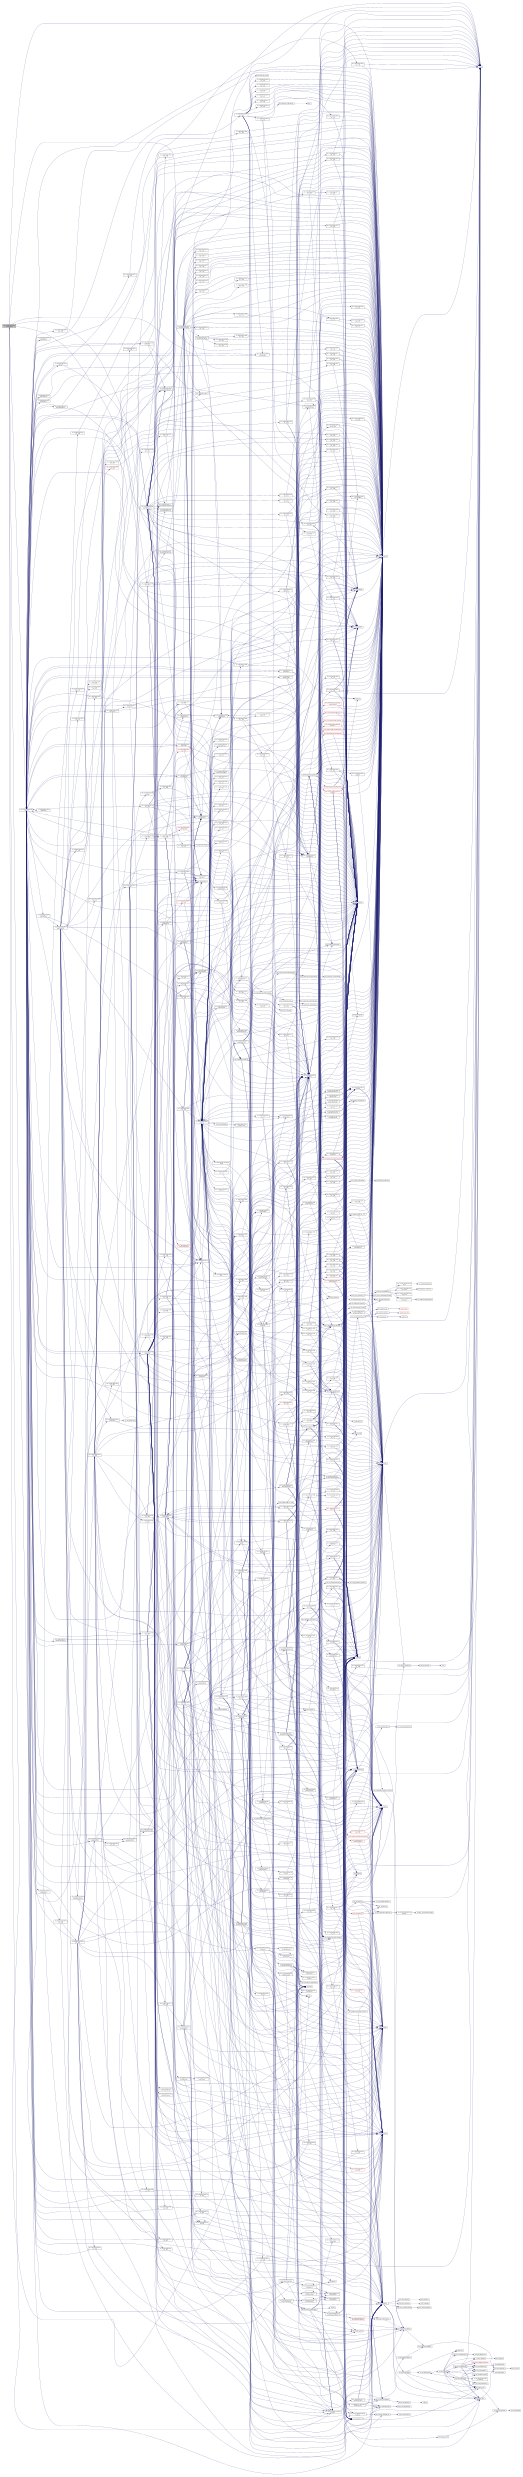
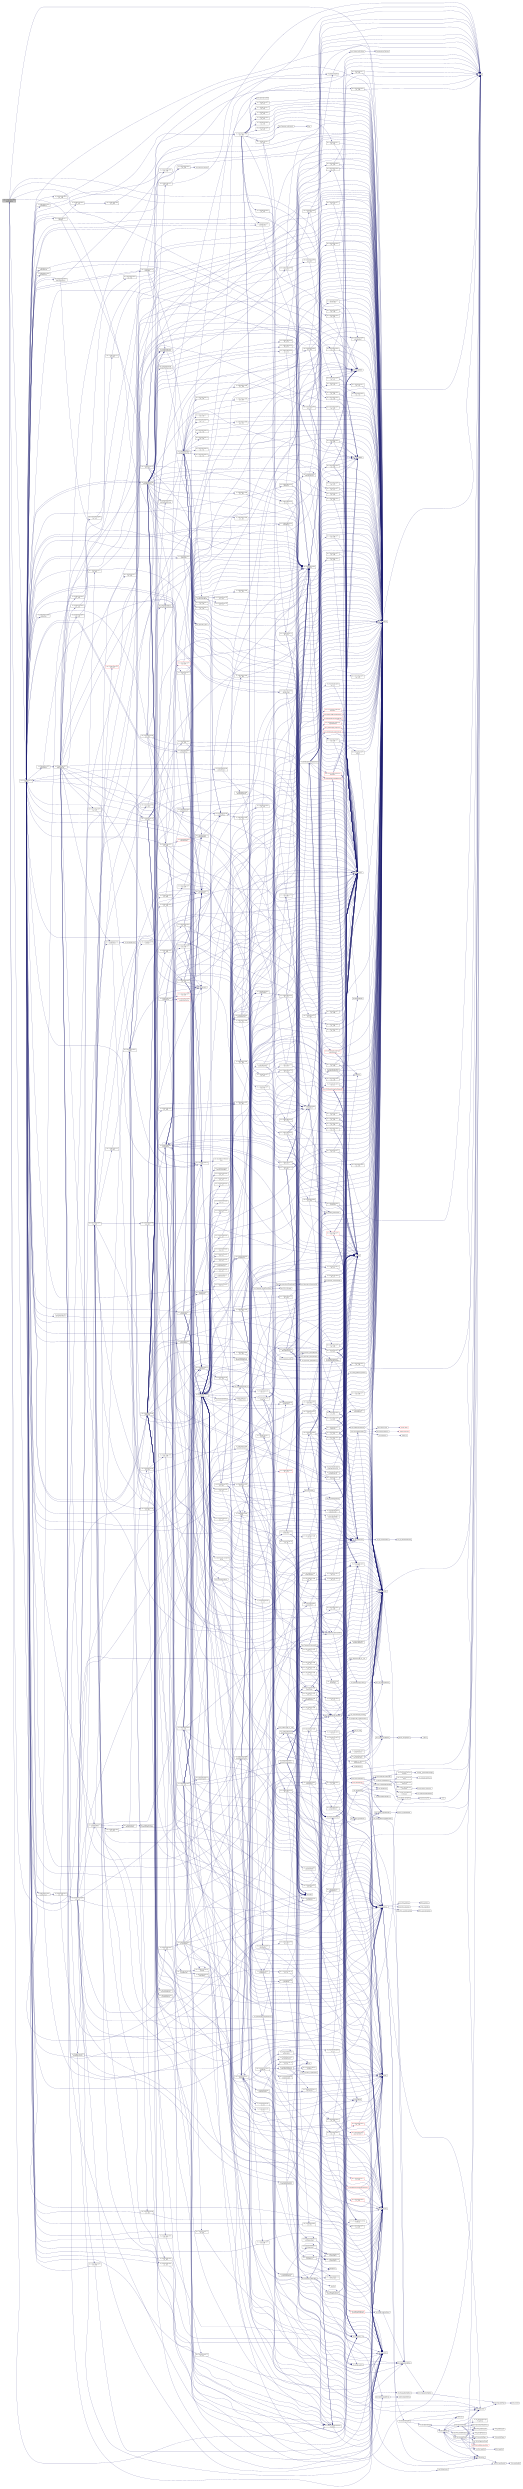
node "omc_CodegenSparseFMI _fun__591": removed
node "omc_Expression_priorityBinopRhs": added
node "omc_ExpressionDumpTpl _lm__64": added
